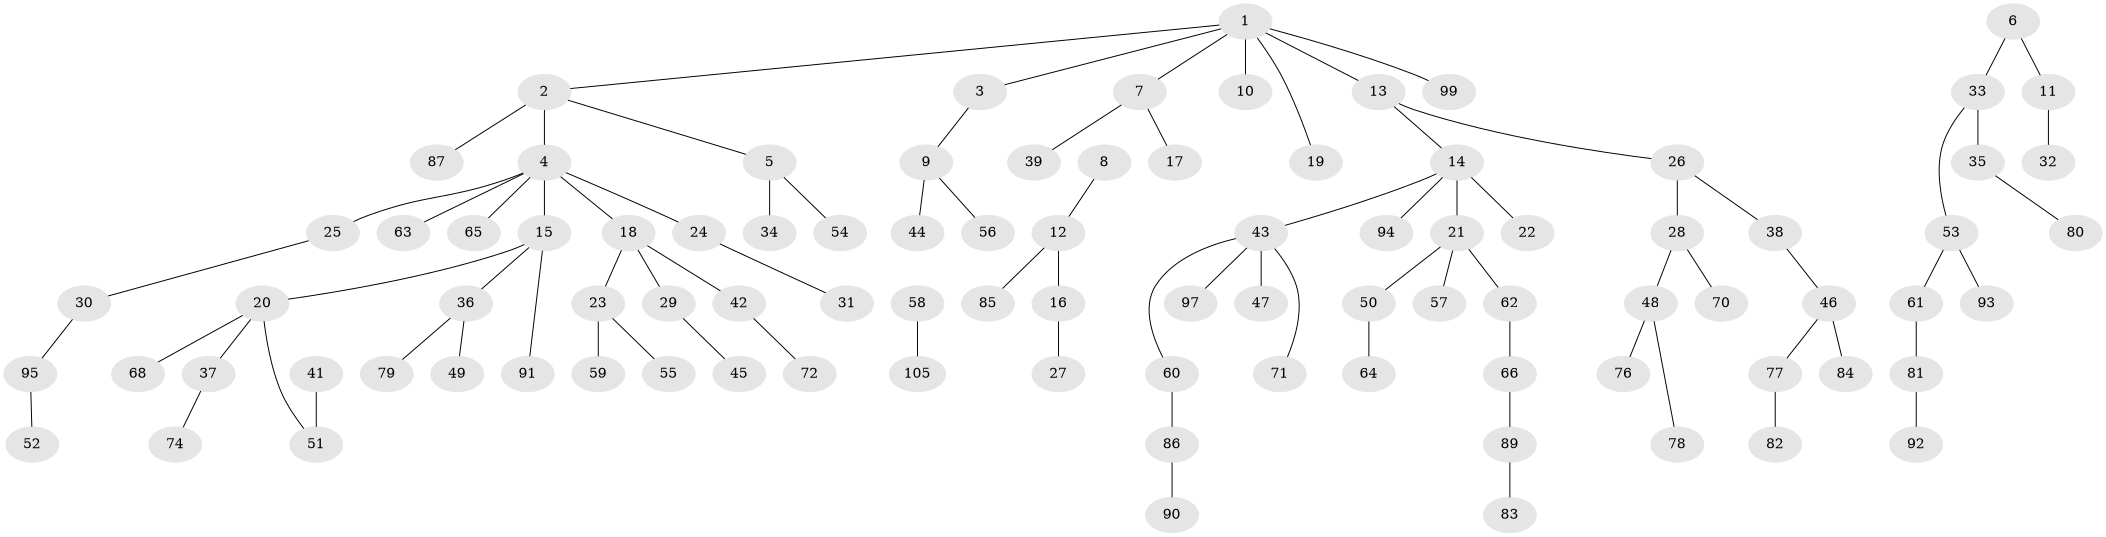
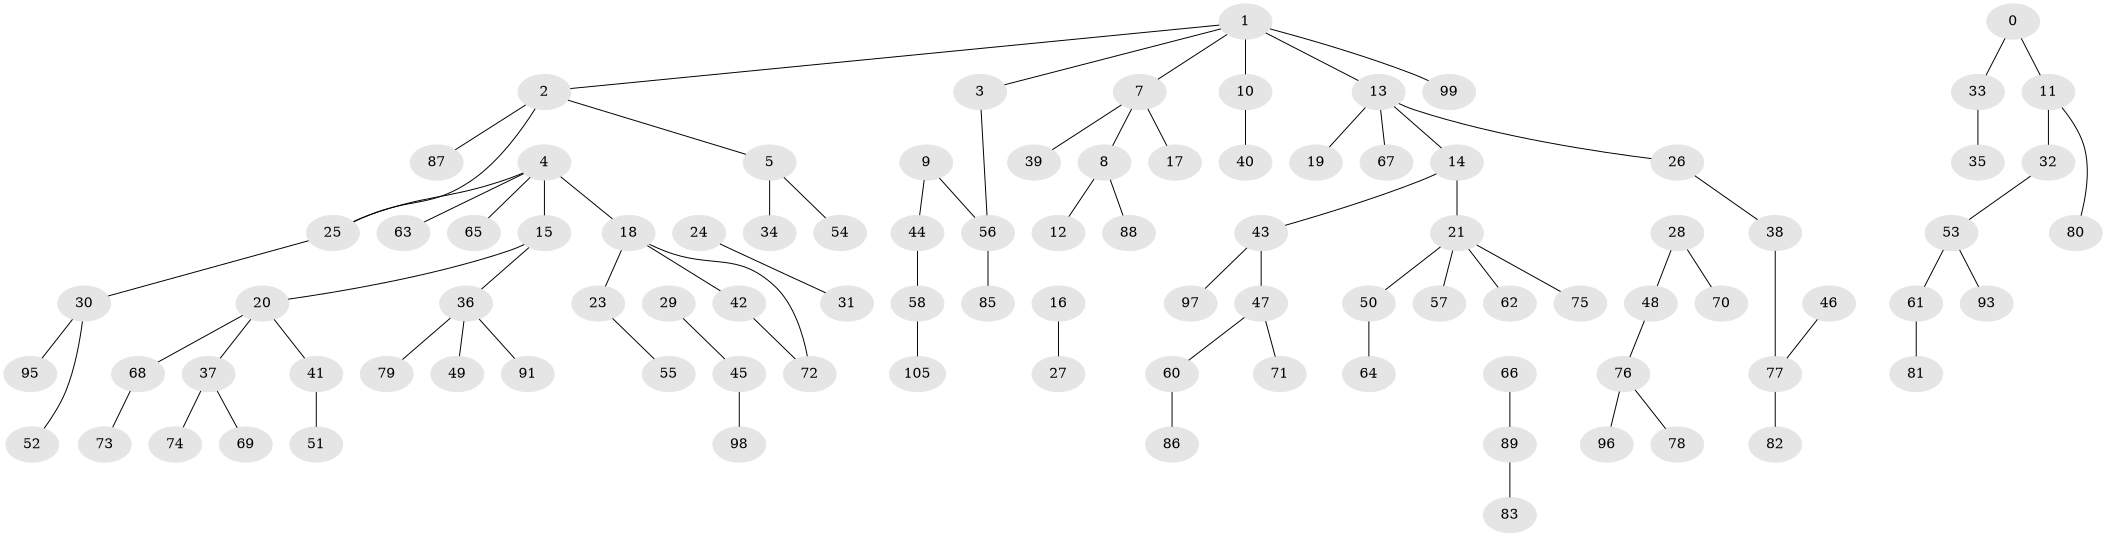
node "6": label "6" -> "0"
edge "1" -- "19": now "13" -- "19"
edge "2" -- "4": now "2" -- "25"
edge "3" -- "9": now "3" -- "56"
edge "7" -- "8": added
edge "33" -- "53": now "32" -- "53"
node "40": added
node "67": added
edge "4" -- "24": removed
edge "26" -- "28": removed
edge "35" -- "80": now "11" -- "80"
node "88": added
node "94": removed
node "22": removed
edge "18" -- "29": now "18" -- "72"
edge "44" -- "58": added
edge "12" -- "85": now "56" -- "85"
edge "12" -- "16": removed
edge "38" -- "46": now "38" -- "77"
edge "43" -- "60": now "47" -- "60"
edge "43" -- "71": now "47" -- "71"
edge "15" -- "91": now "36" -- "91"
node "75": added
edge "62" -- "66": removed
node "59": removed
edge "48" -- "78": now "76" -- "78"
node "84": removed
edge "20" -- "51": now "20" -- "41"
edge "95" -- "52": now "30" -- "52"
node "73": added
node "69": added
node "98": added
node "96": added
node "92": removed
node "90": removed
